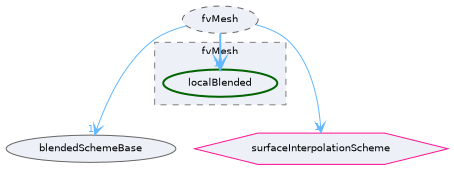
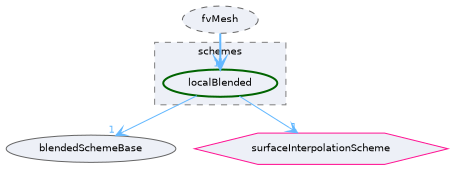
cluster "fvMesh": label "fvMesh" -> "schemes"
edge "fvMesh" -> "surfaceInterpolationScheme": now "localBlended" -> "surfaceInterpolationScheme"
edge "fvMesh" -> "blendedSchemeBase": now "localBlended" -> "blendedSchemeBase"
